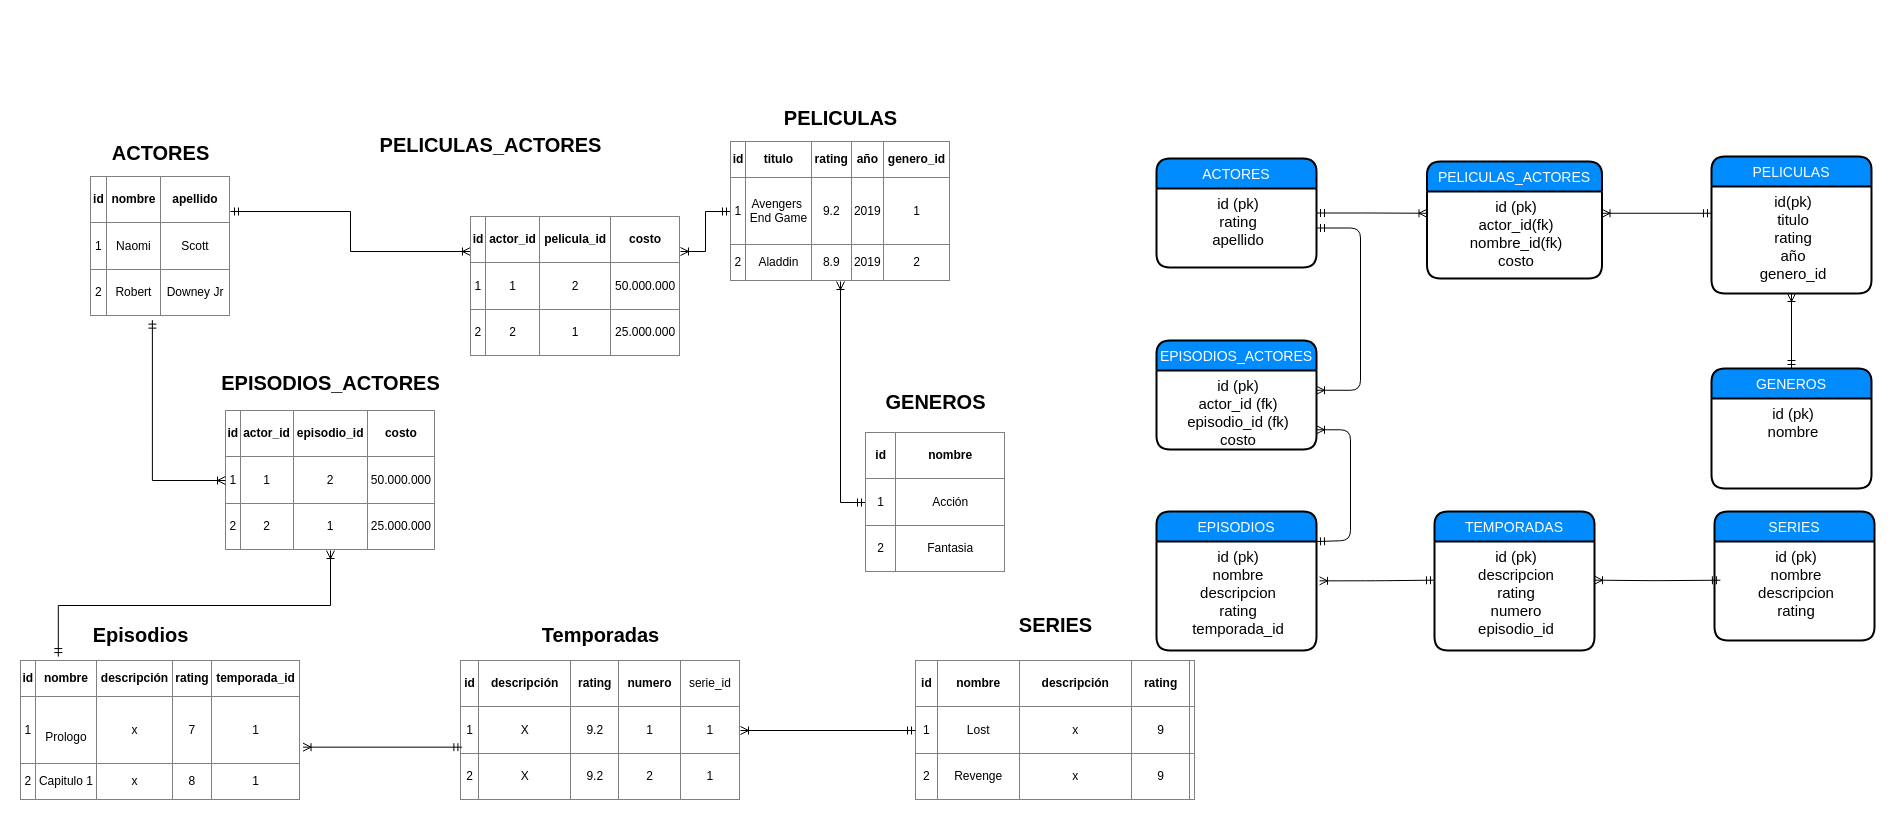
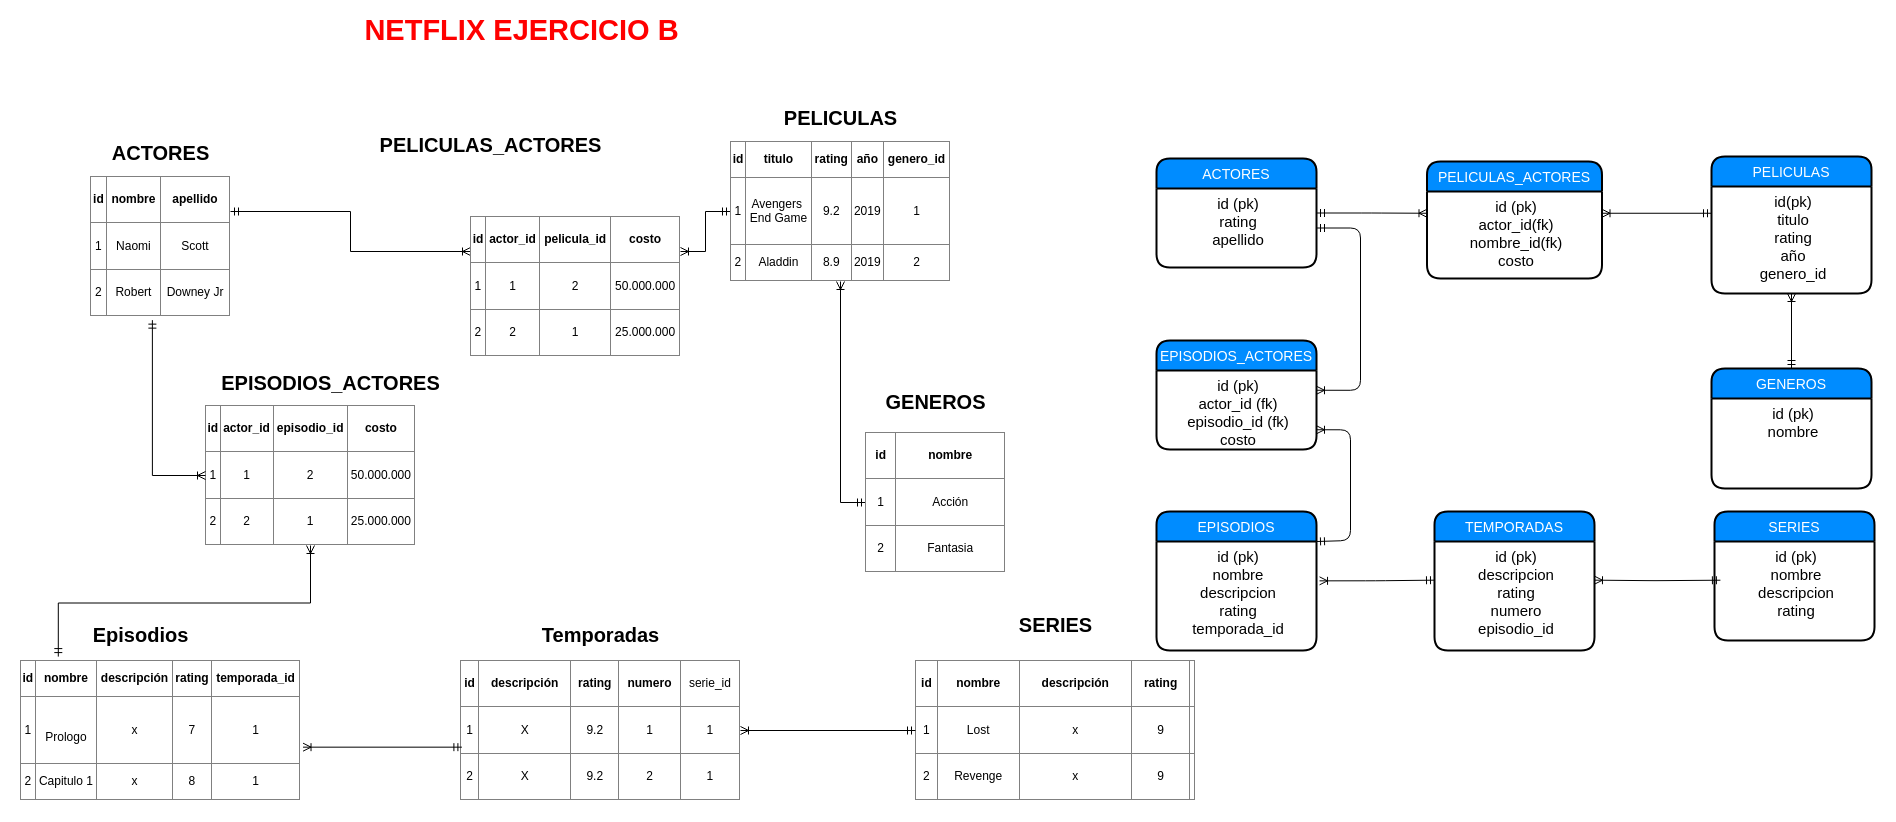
node "NETFLIX EJERCICIO B": added
node "id actor_id episodio_id costo 1 1 2 50.000.000 2 2 1 25.000.000": moved (331, 481) -> (311, 476)
